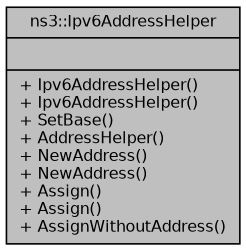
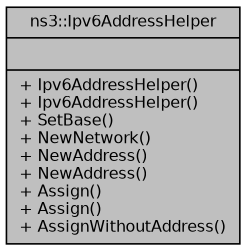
node "ns3::Ipv6AddressHelper": text "+ AddressHelper()" -> "+ NewNetwork()"
